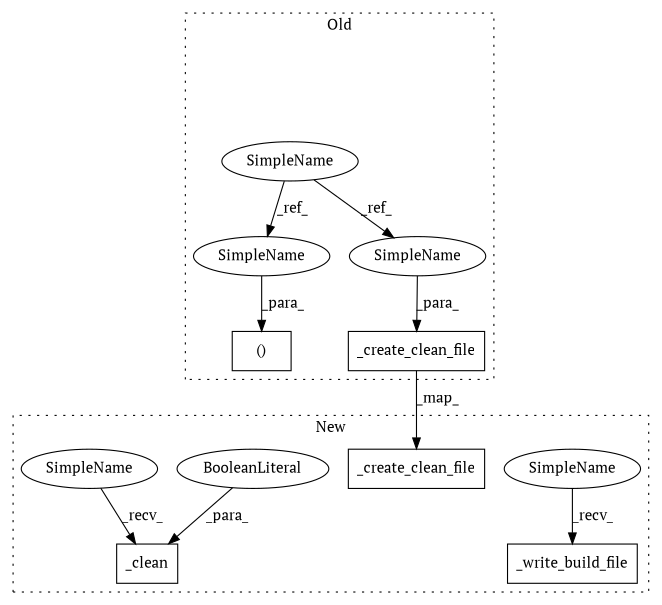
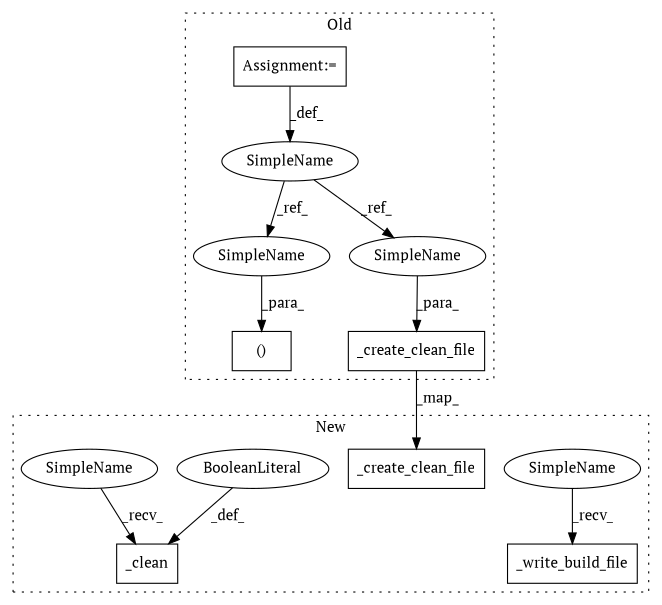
node "Assignment:=": added
edge "BooleanLiteral" -> "_clean": label "_para_" -> "_def_"
